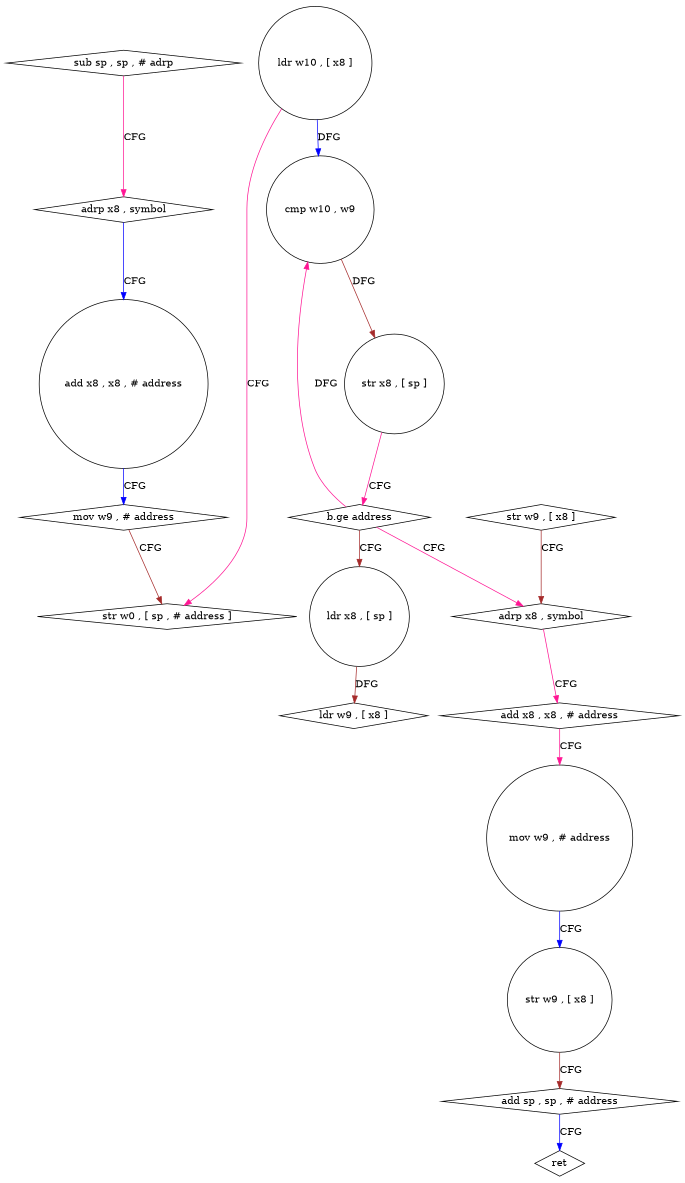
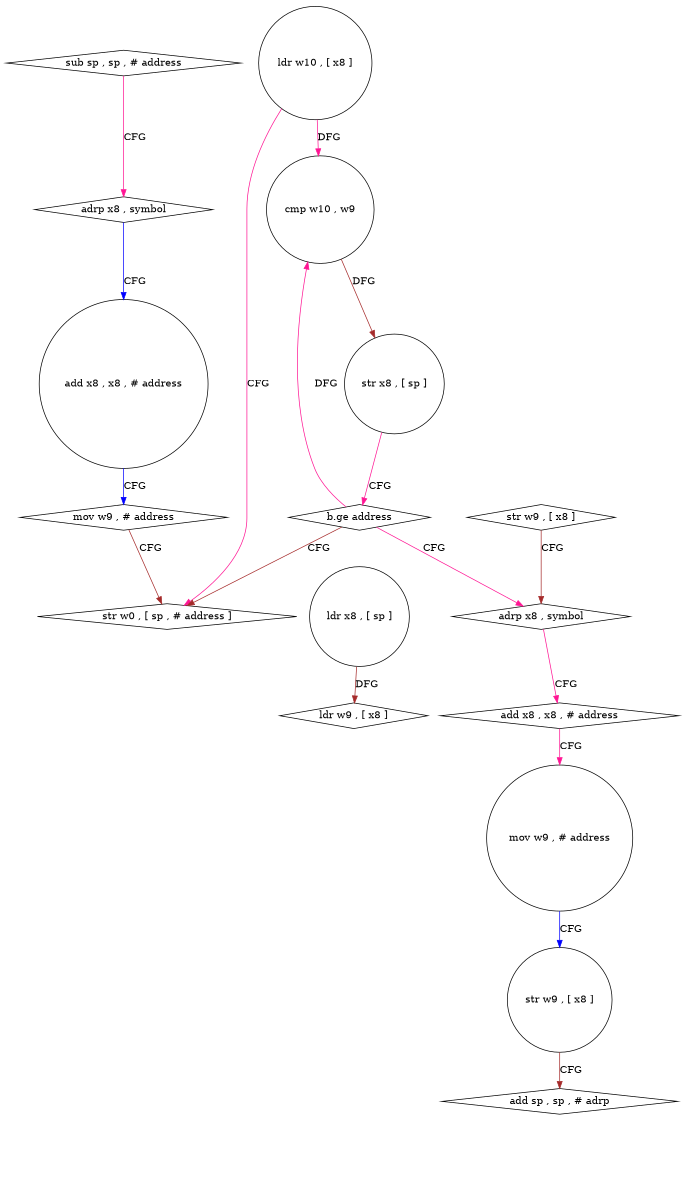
node "sub sp , sp , # adrp": label "sub sp , sp , # adrp" -> "sub sp , sp , # address"
edge "ldr w10 , [ x8 ]" -> "cmp w10 , w9": color blue -> deeppink
edge "b.ge address" -> "ldr x8 , [ sp ]": now "b.ge address" -> "str w0 , [ sp , # address ]"
node "add sp , sp , # address": label "add sp , sp , # address" -> "add sp , sp , # adrp"
node "ret": removed
